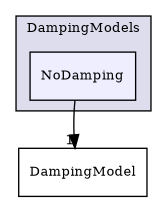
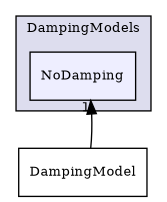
edge "NoDamping" -> "DampingModel": reversed
